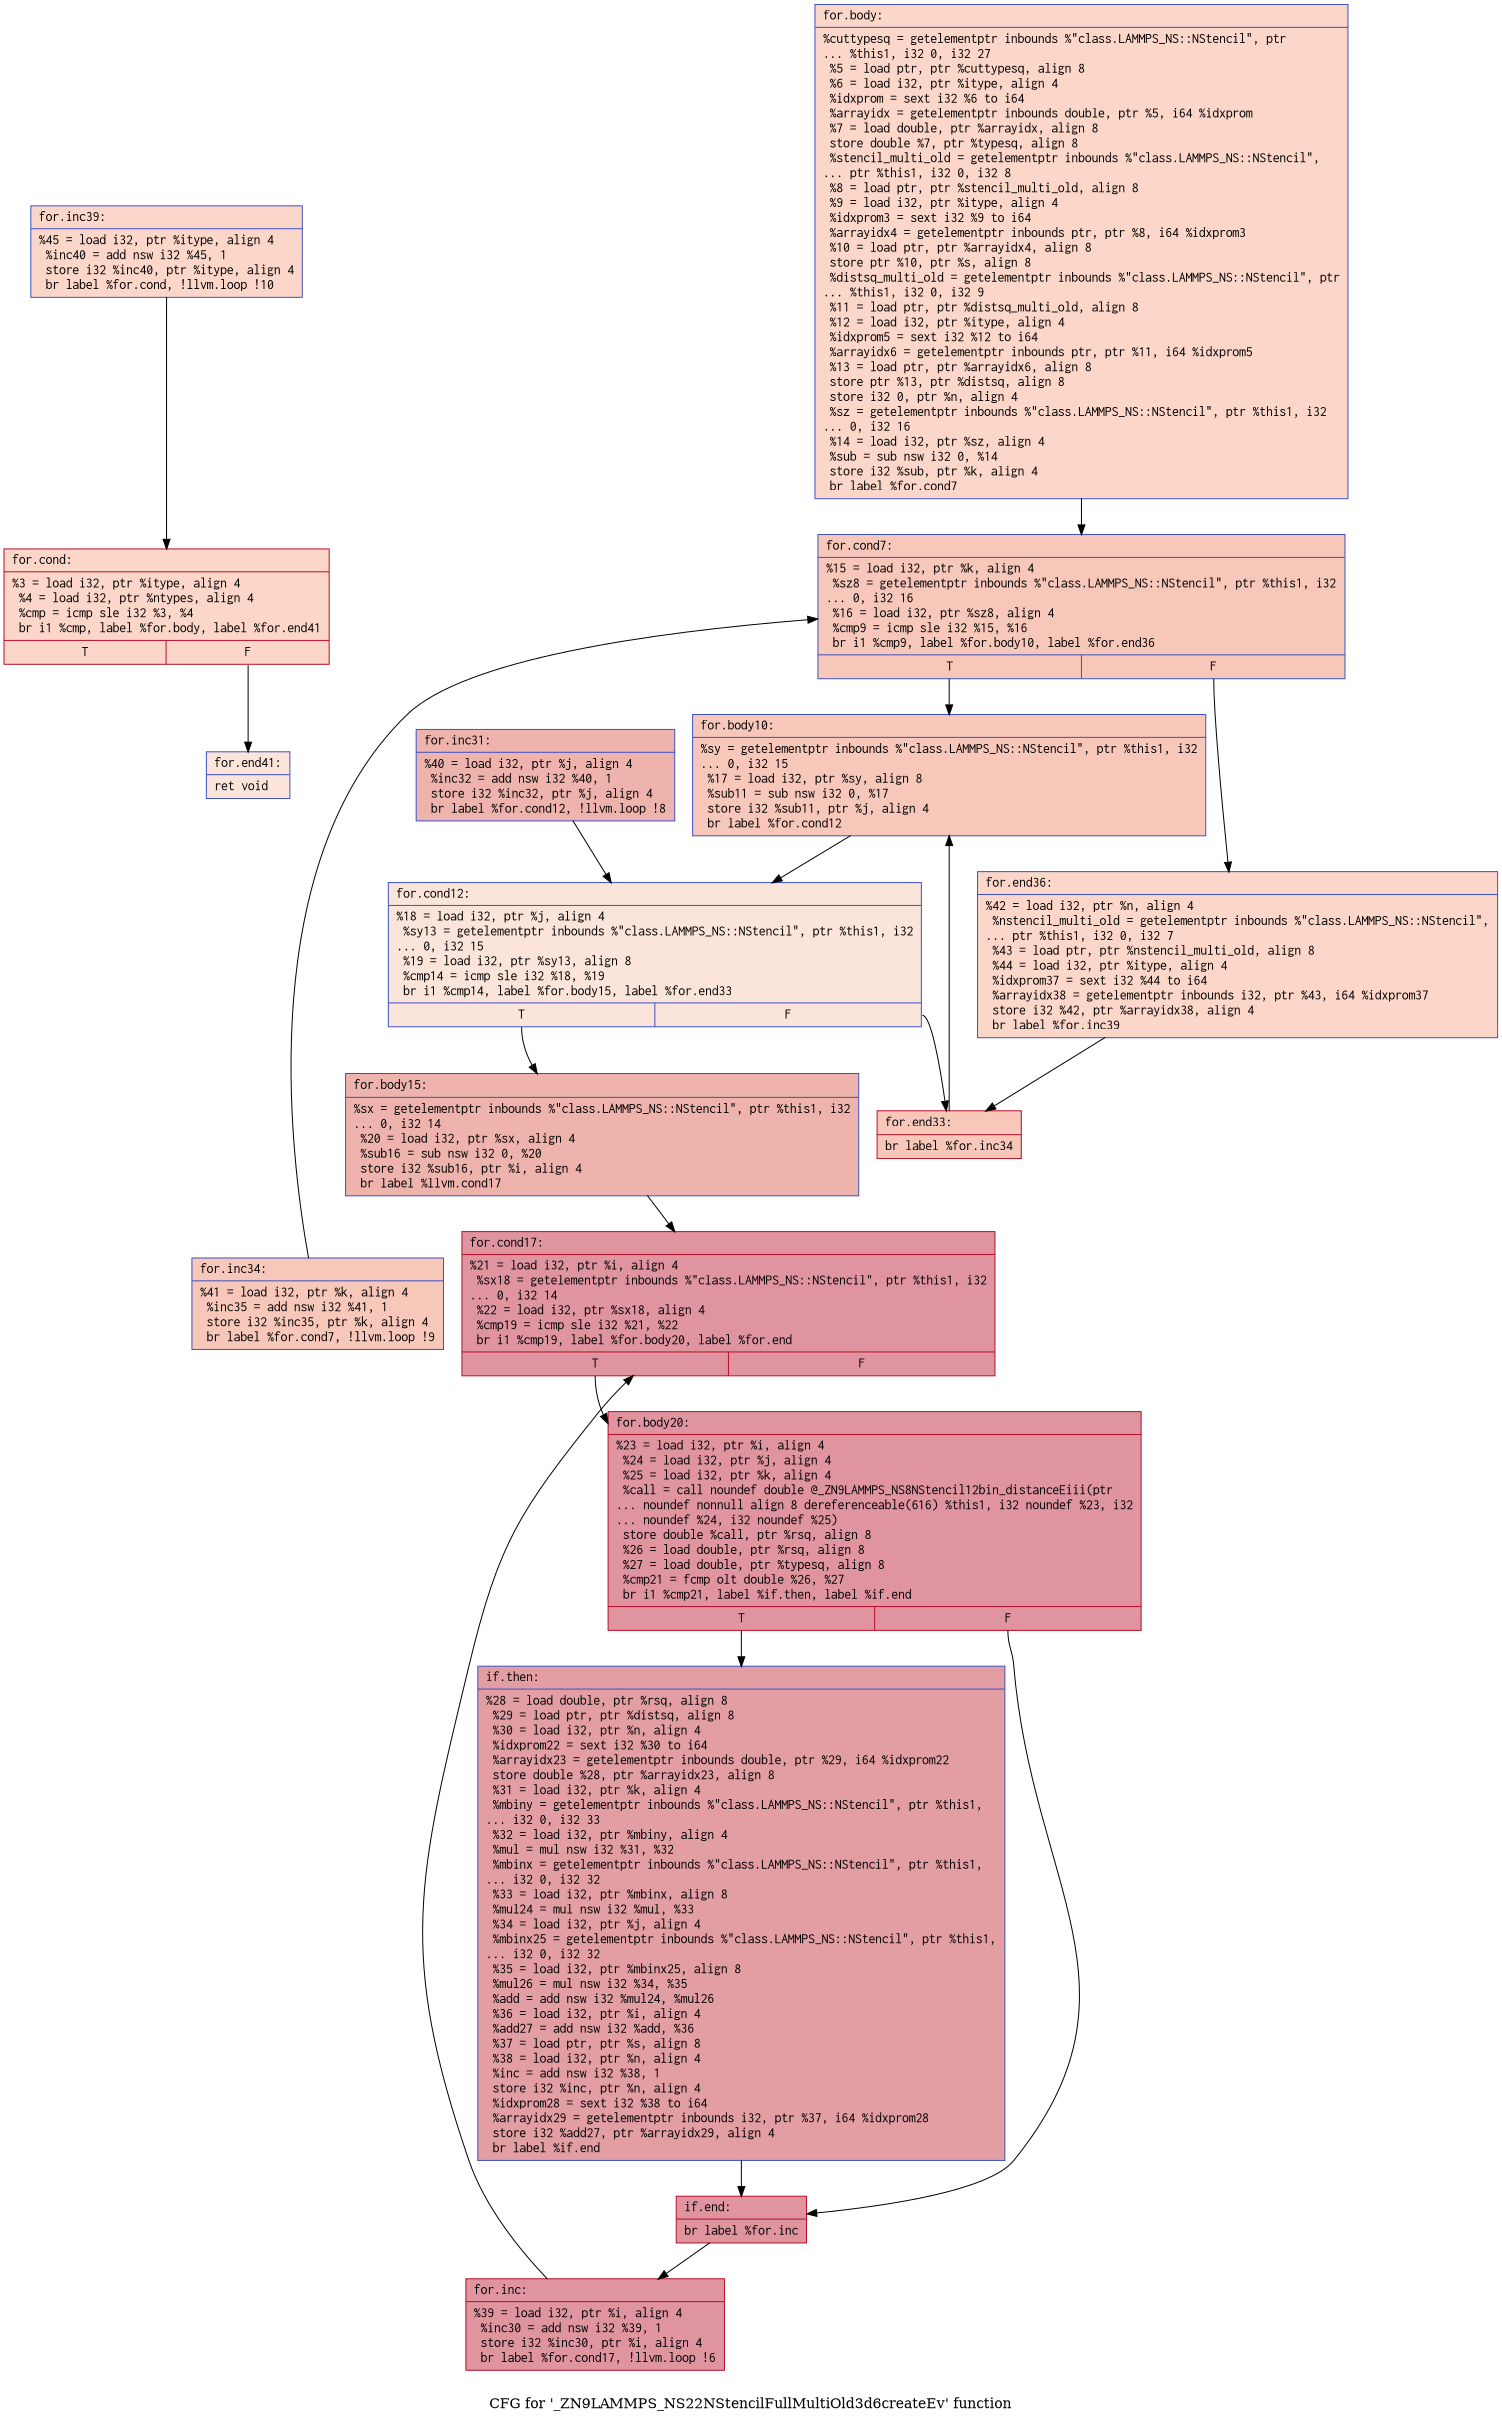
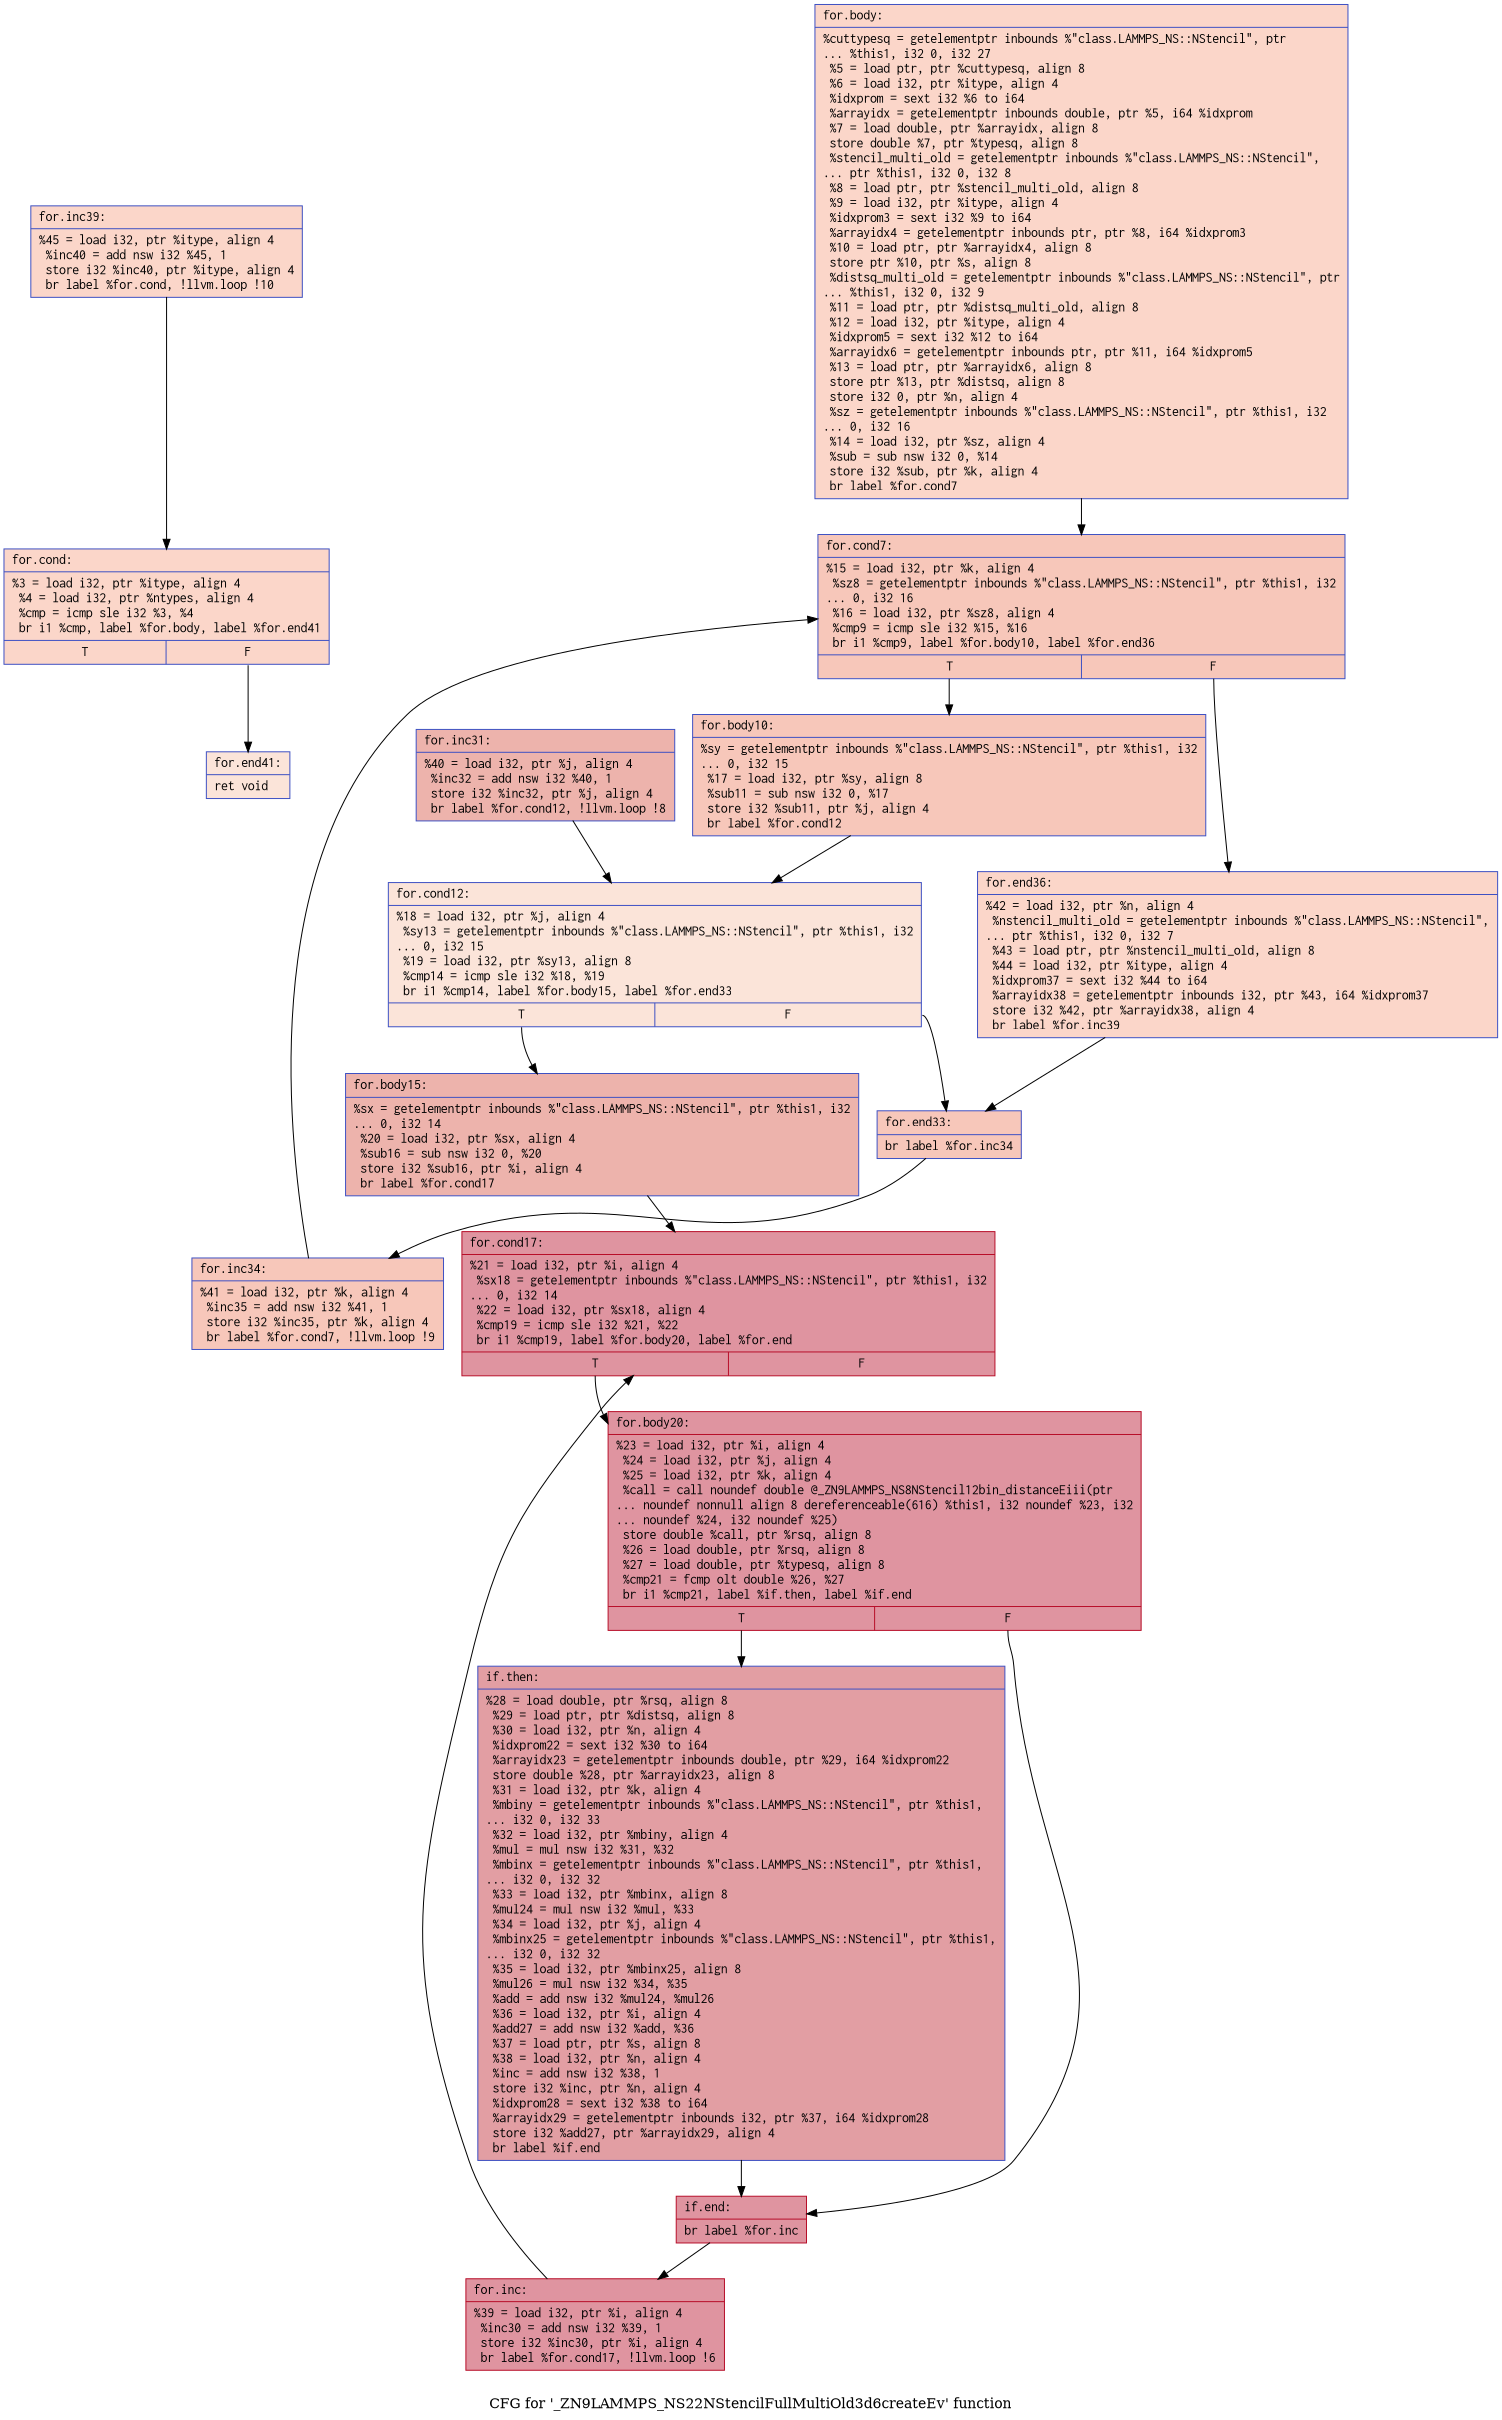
node "for.cond:": color #b70d28ff -> #3d50c3ff
edge "for.end33:" -> "for.body10:": now "for.end33:" -> "for.inc34:"
node "for.end33:": color #b70d28ff -> #3d50c3ff
node "for.body15:": text "br label %llvm.cond17" -> "br label %for.cond17"
